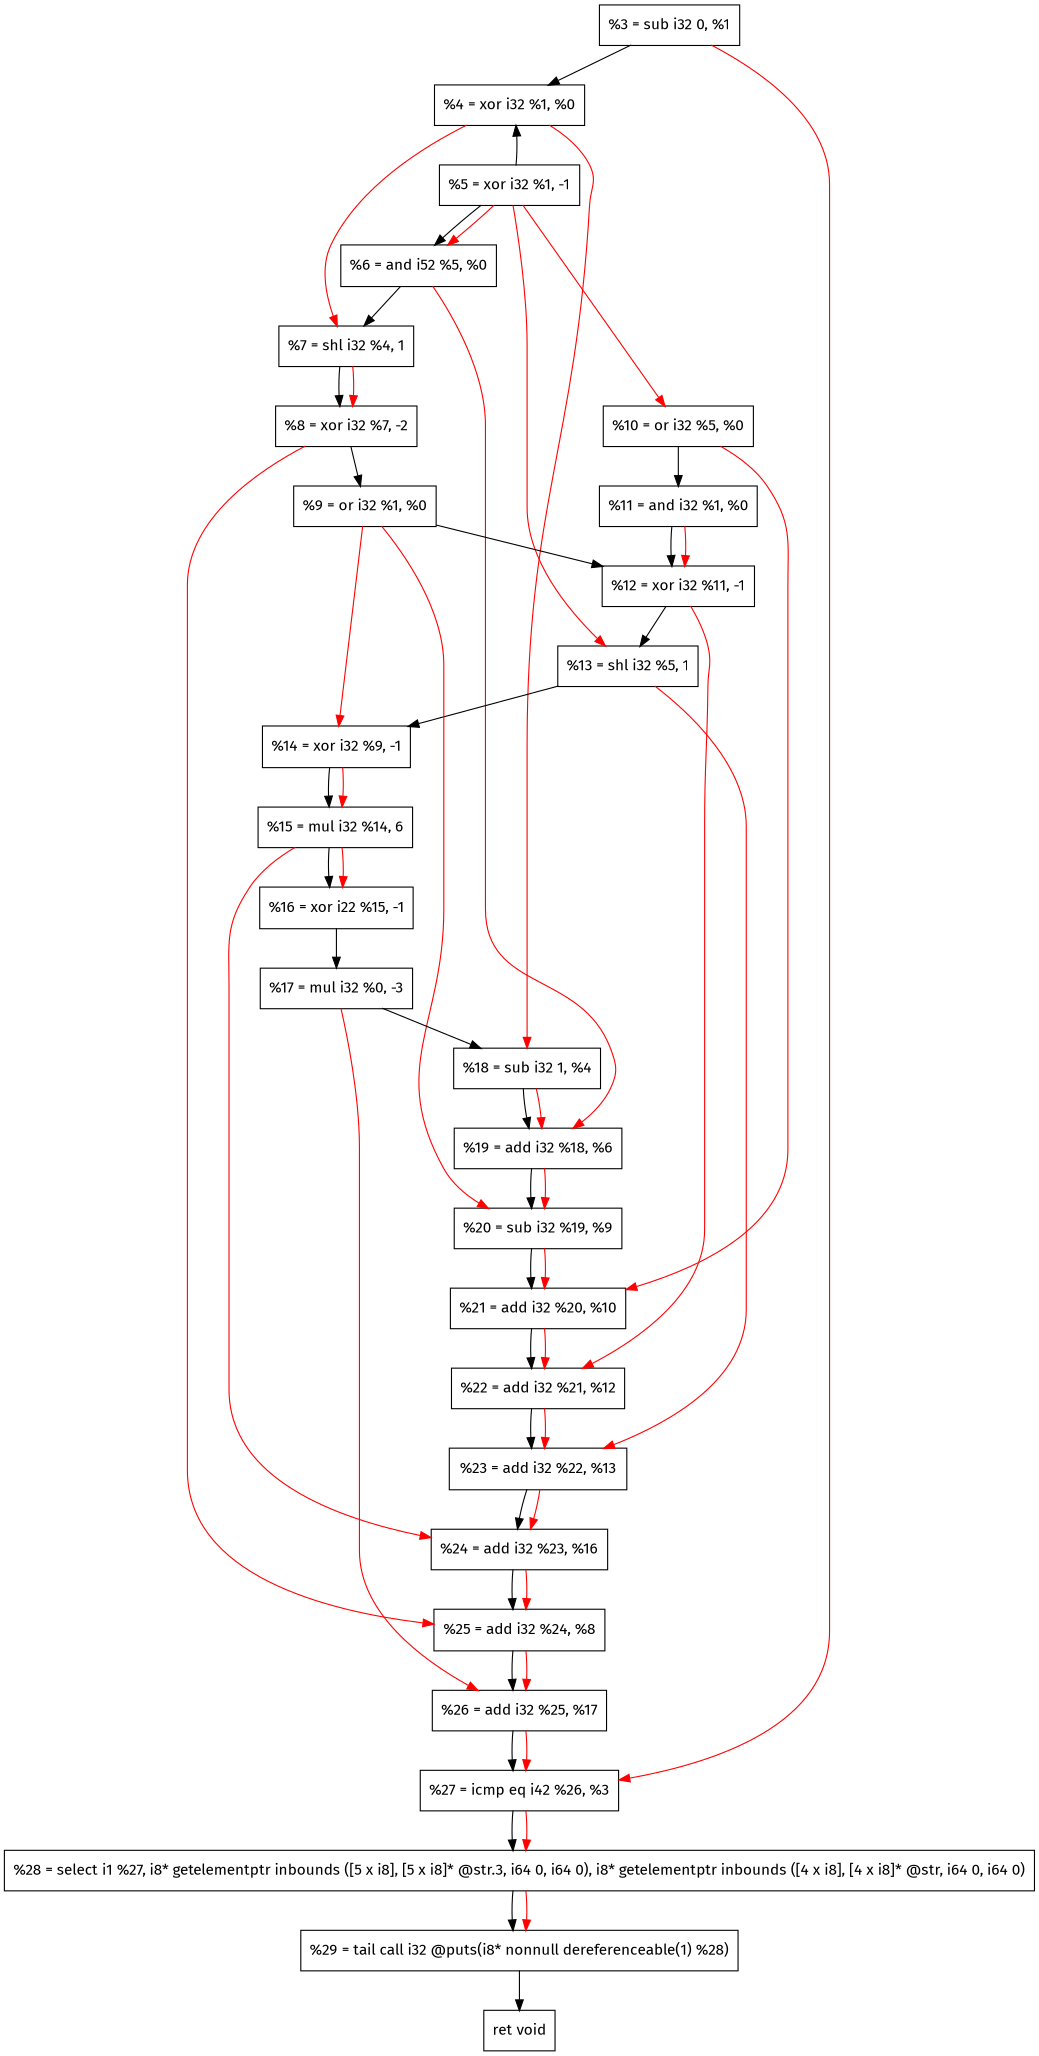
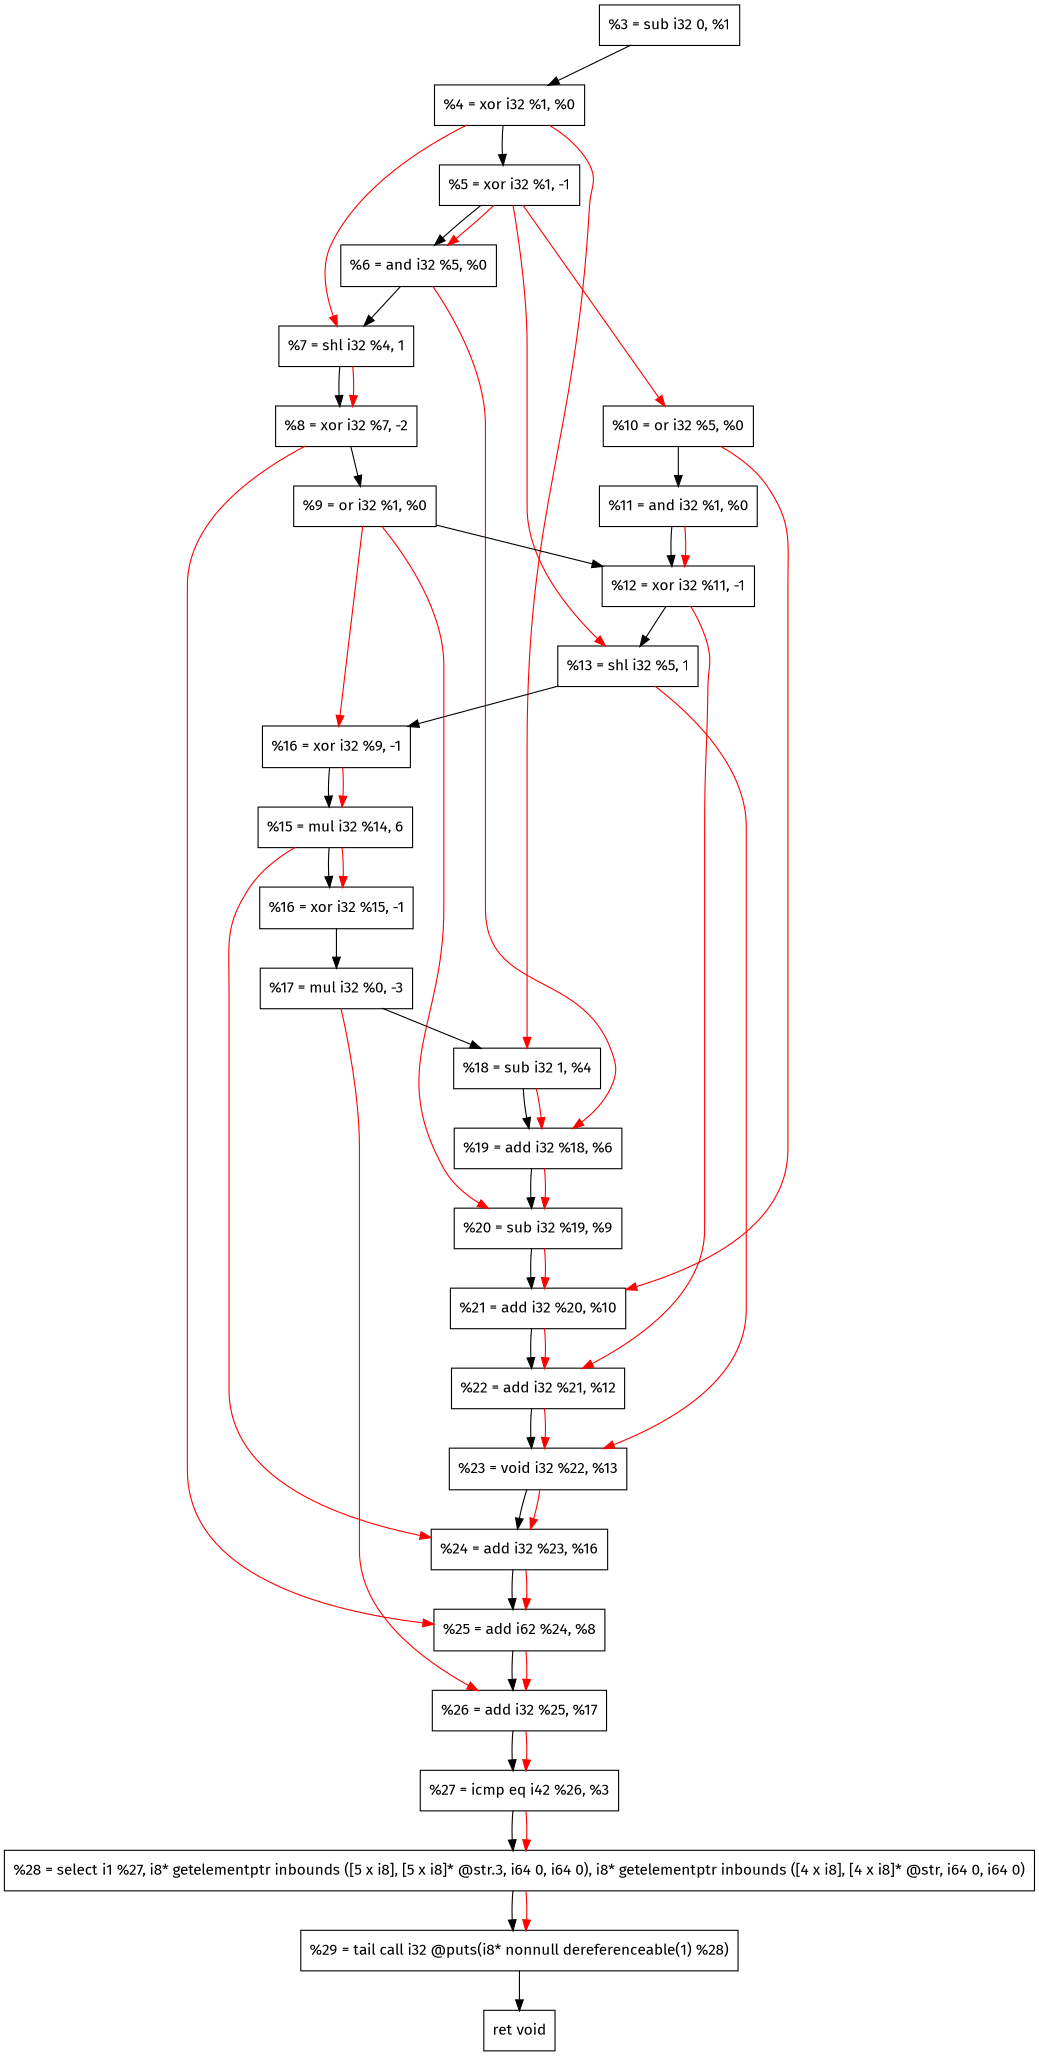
edge "%5 = xor i32 %1, -1" -> "%4 = xor i32 %1, %0": reversed
node "%6 = and i52 %5, %0": label "%6 = and i52 %5, %0" -> "%6 = and i32 %5, %0"
node "%14 = xor i32 %9, -1": label "%14 = xor i32 %9, -1" -> "%16 = xor i32 %9, -1"
node "%16 = xor i22 %15, -1": label "%16 = xor i22 %15, -1" -> "%16 = xor i32 %15, -1"
edge "%3 = sub i32 0, %1" -> "%27 = icmp eq i42 %26, %3": removed
node "%23 = add i32 %22, %13": label "%23 = add i32 %22, %13" -> "%23 = void i32 %22, %13"
node "%25 = add i32 %24, %8": label "%25 = add i32 %24, %8" -> "%25 = add i62 %24, %8"
